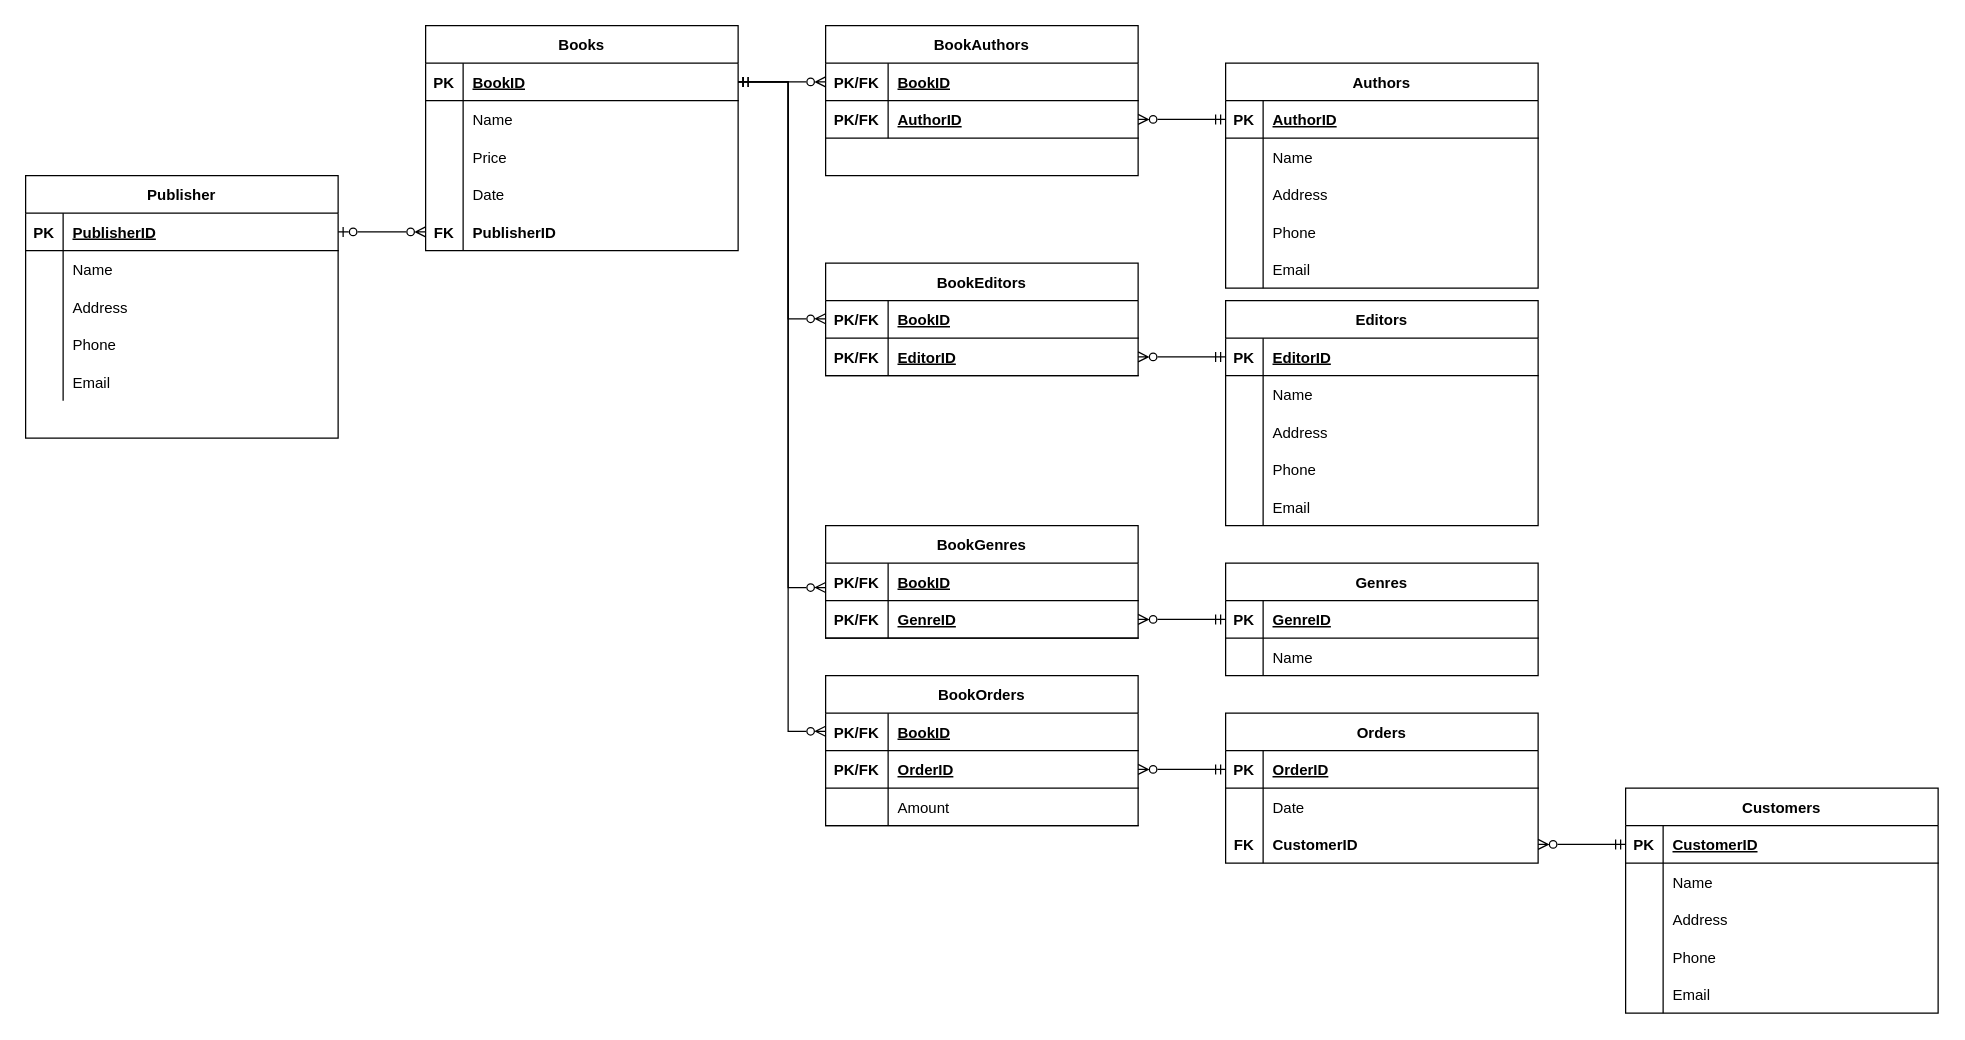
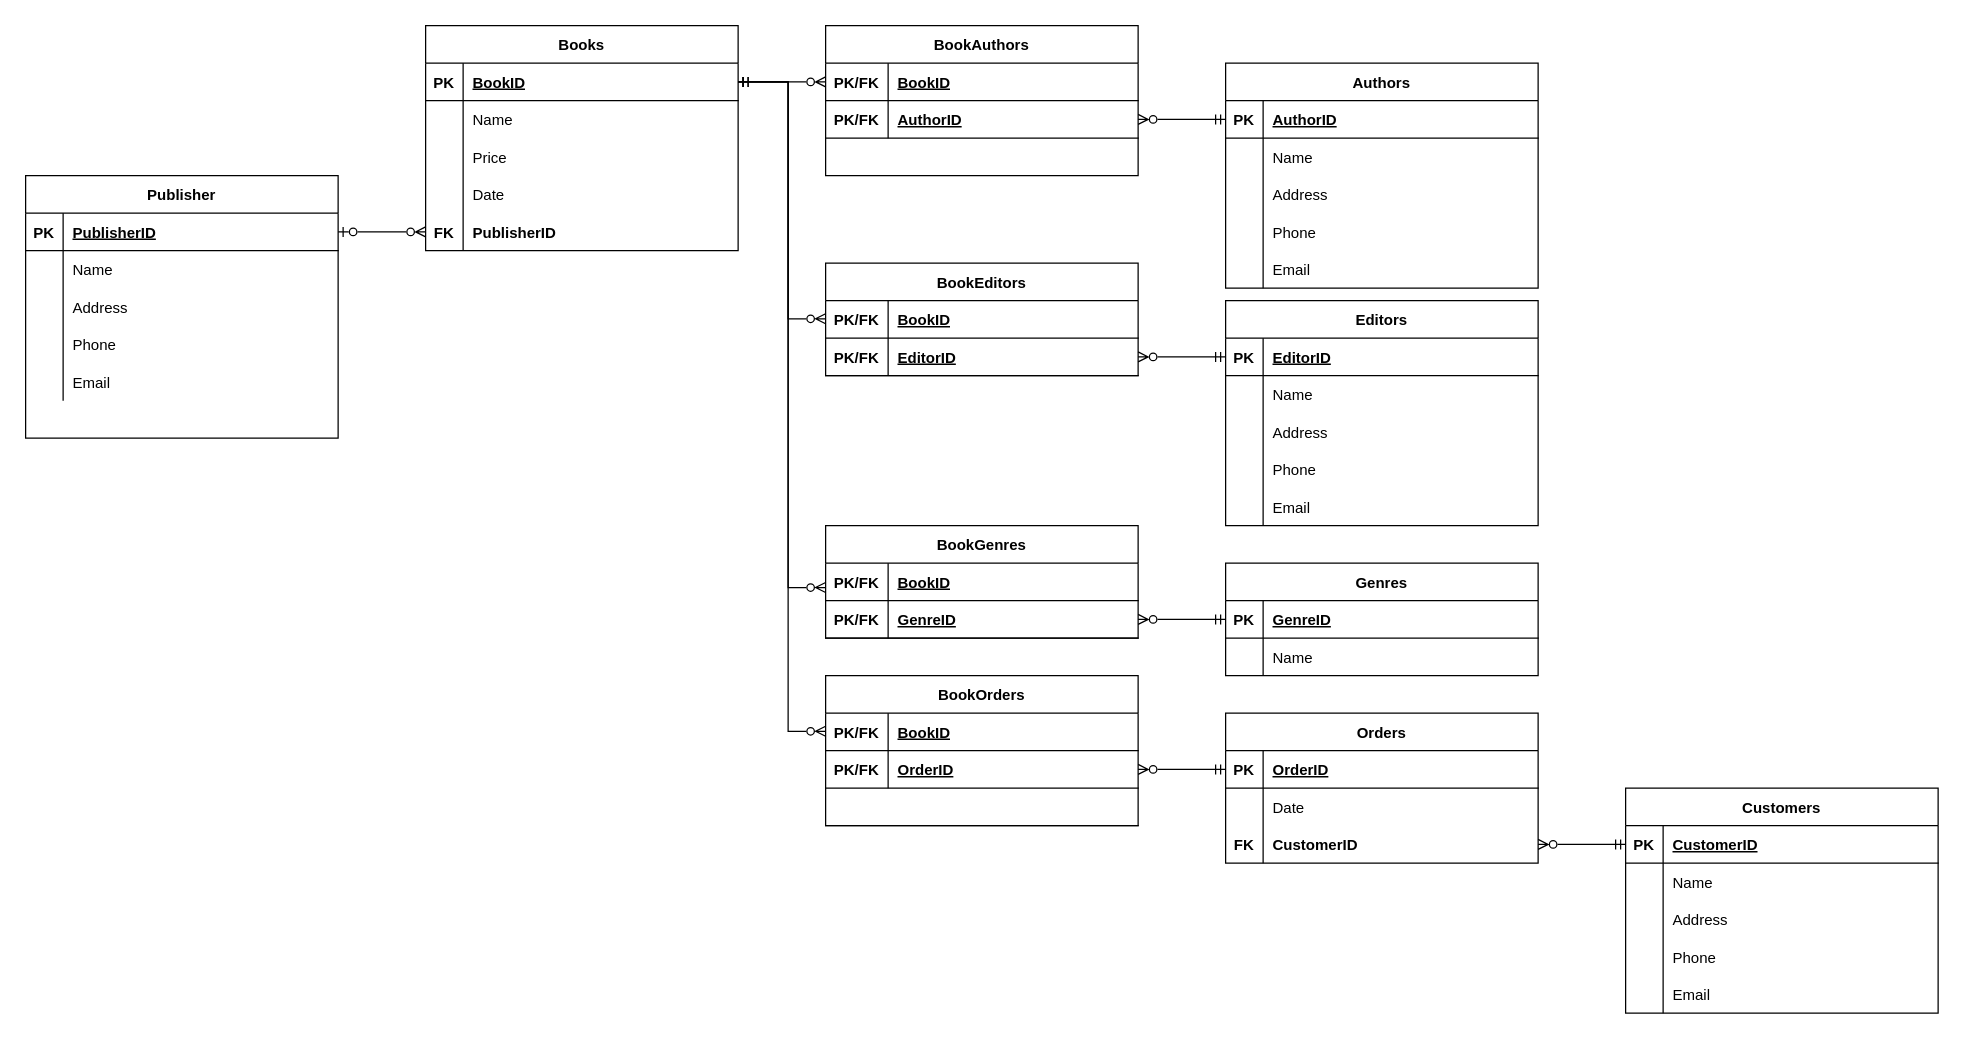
node "Amount": removed
